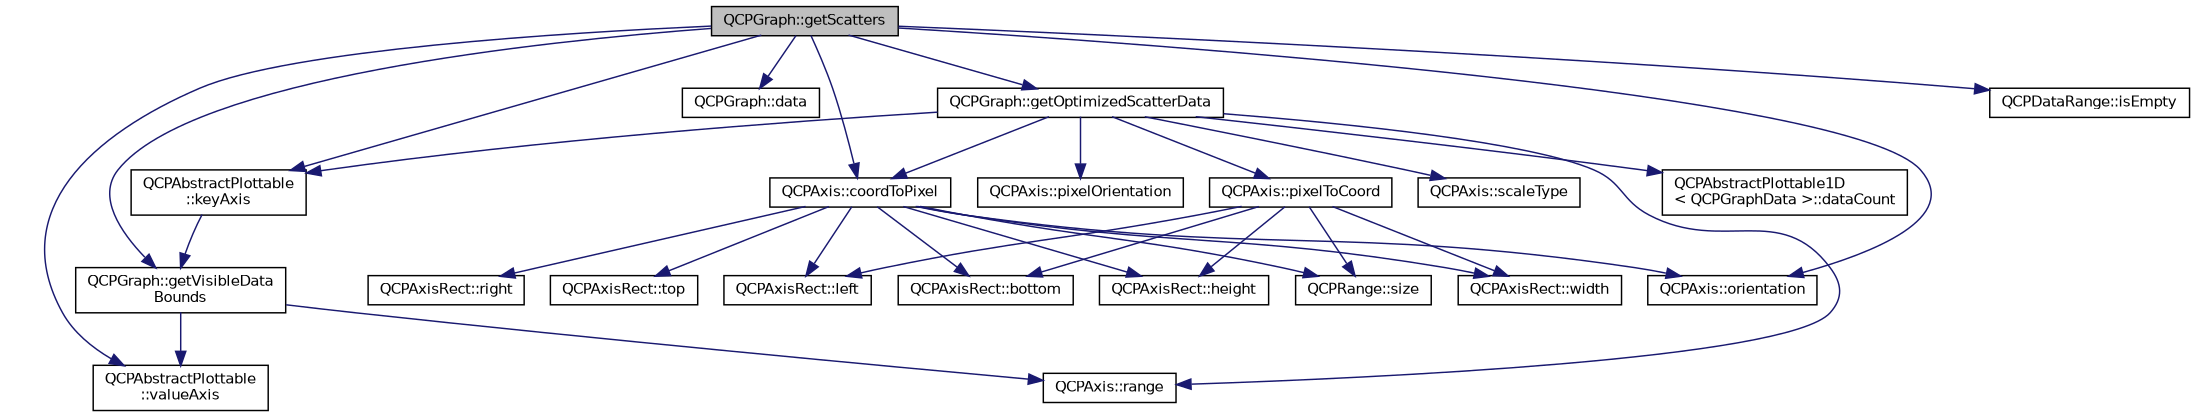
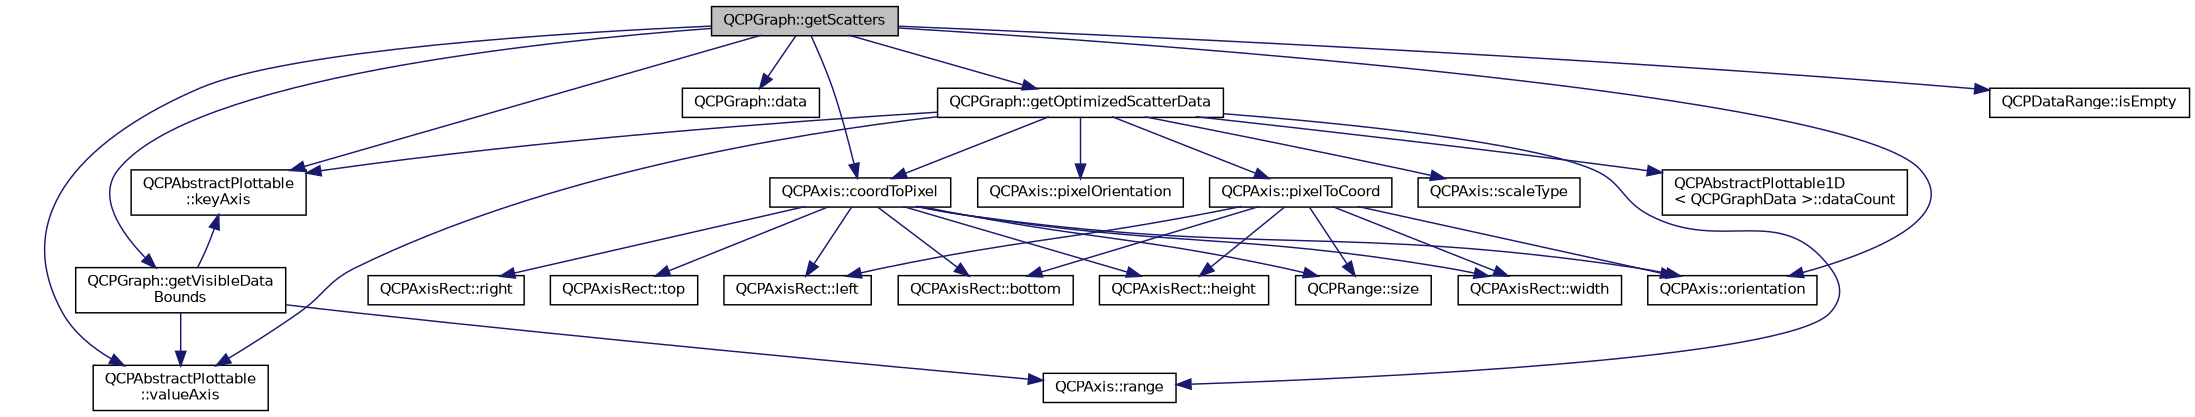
edge "QCPGraph::getOptimizedScatterData" -> "QCPAbstractPlottable ::valueAxis": added
edge "QCPAbstractPlottable ::keyAxis" -> "QCPGraph::getVisibleData Bounds": reversed
edge "QCPAxis::pixelToCoord" -> "QCPAxis::orientation": added
